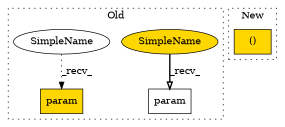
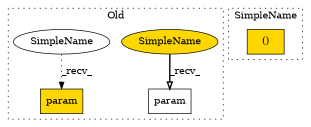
cluster "New": label "New" -> "SimpleName"
